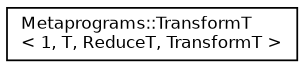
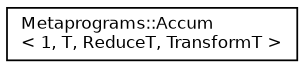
node "Metaprograms::TransformT < 1, T, ReduceT, TransformT >": label "Metaprograms::TransformT < 1, T, ReduceT, TransformT >" -> "Metaprograms::Accum < 1, T, ReduceT, TransformT >"
